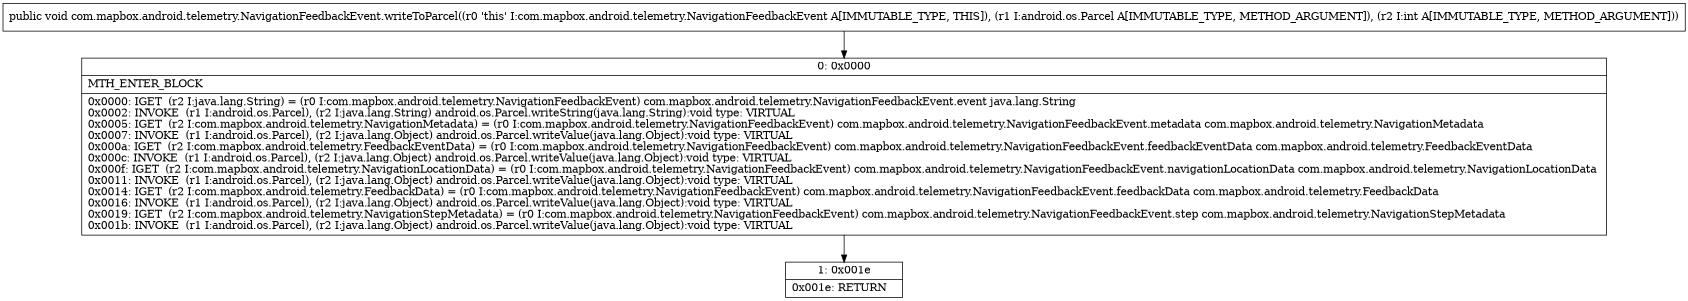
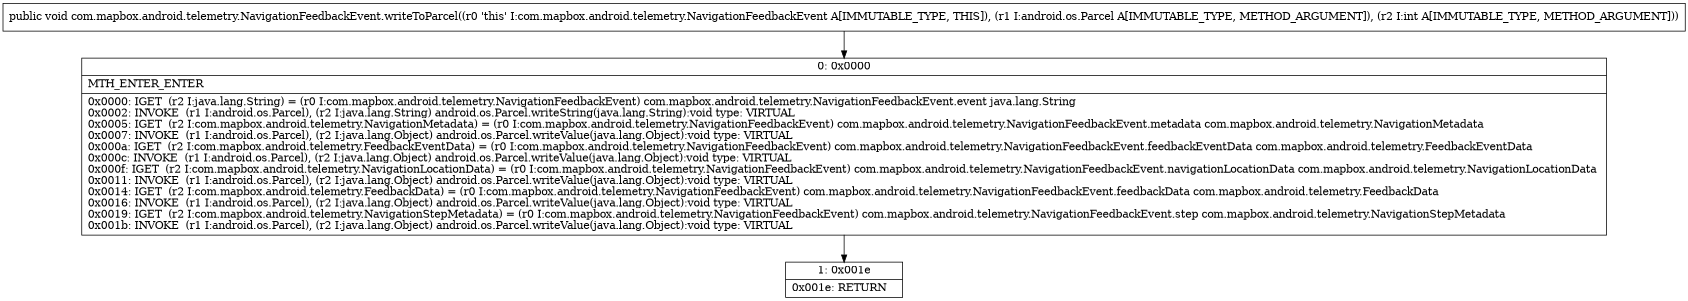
node "0: 0x0000": text "MTH_ENTER_BLOCK" -> "MTH_ENTER_ENTER"
